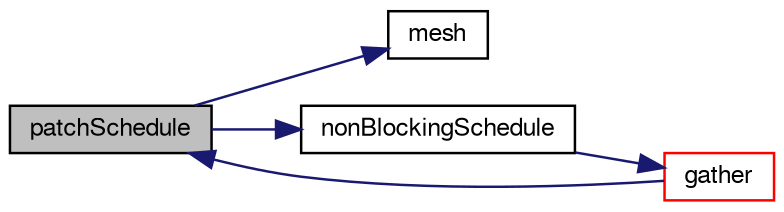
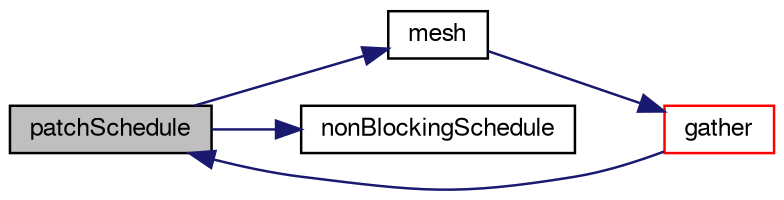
edge "nonBlockingSchedule" -> "gather": now "mesh" -> "gather"
